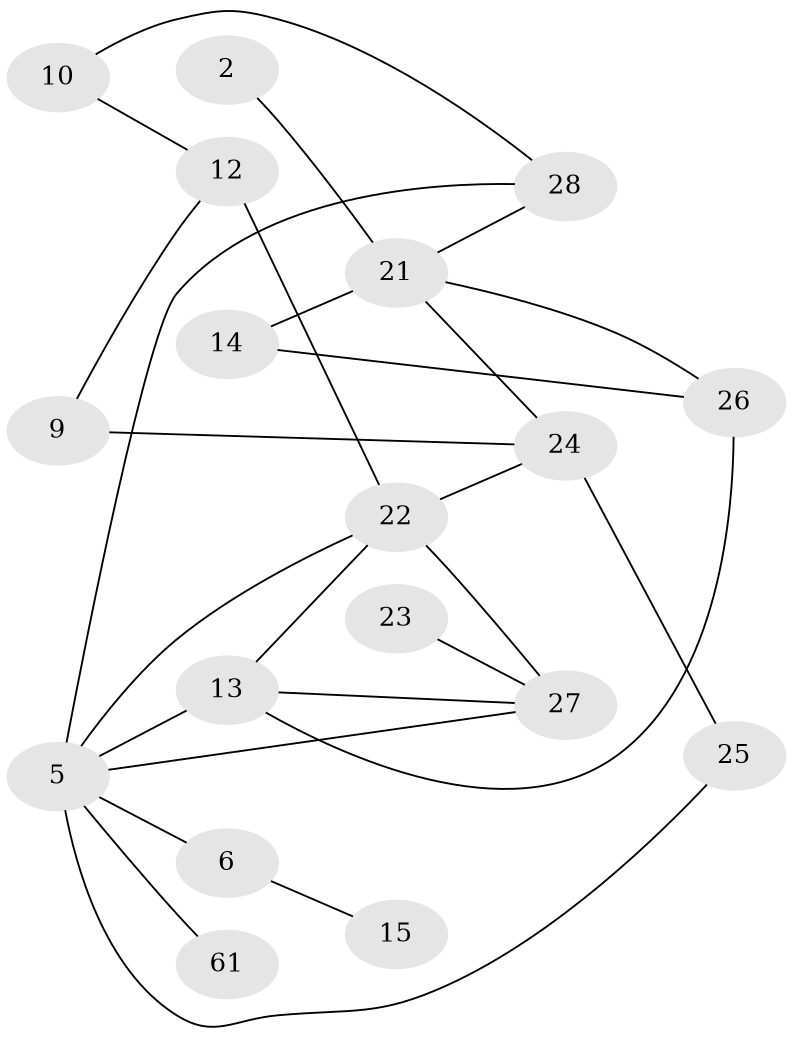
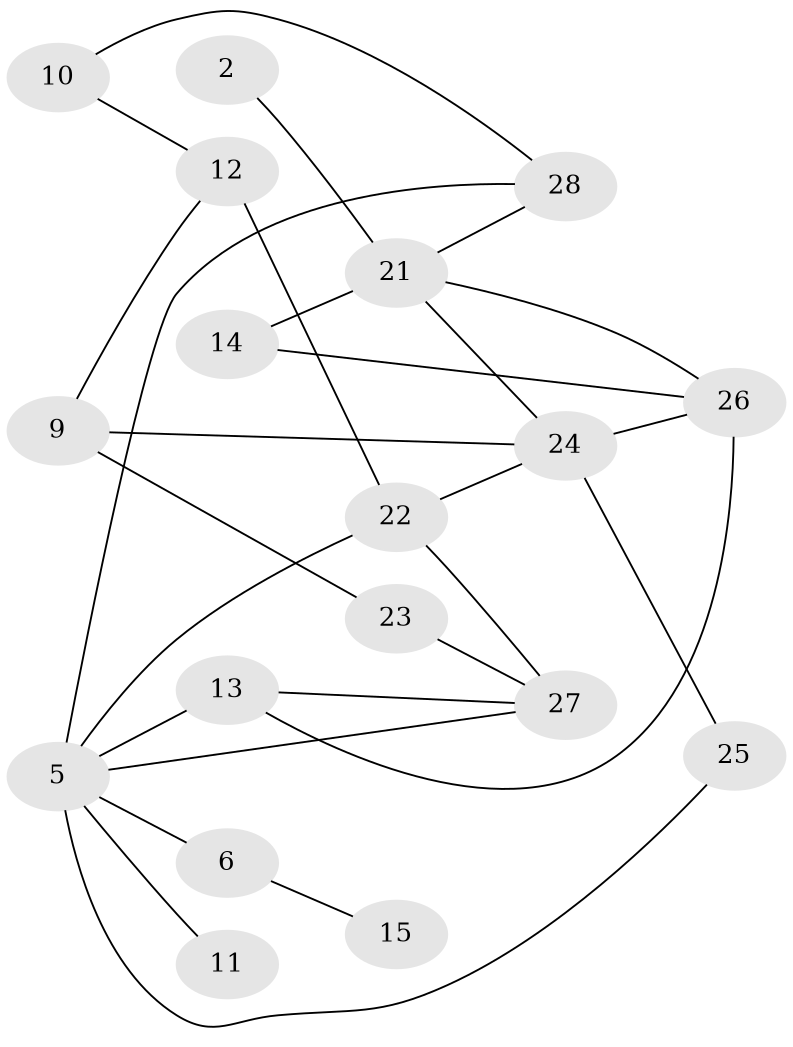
edge "26" -- "24": added
edge "9" -- "23": added
edge "22" -- "13": removed
node "61": label "61" -> "11"
